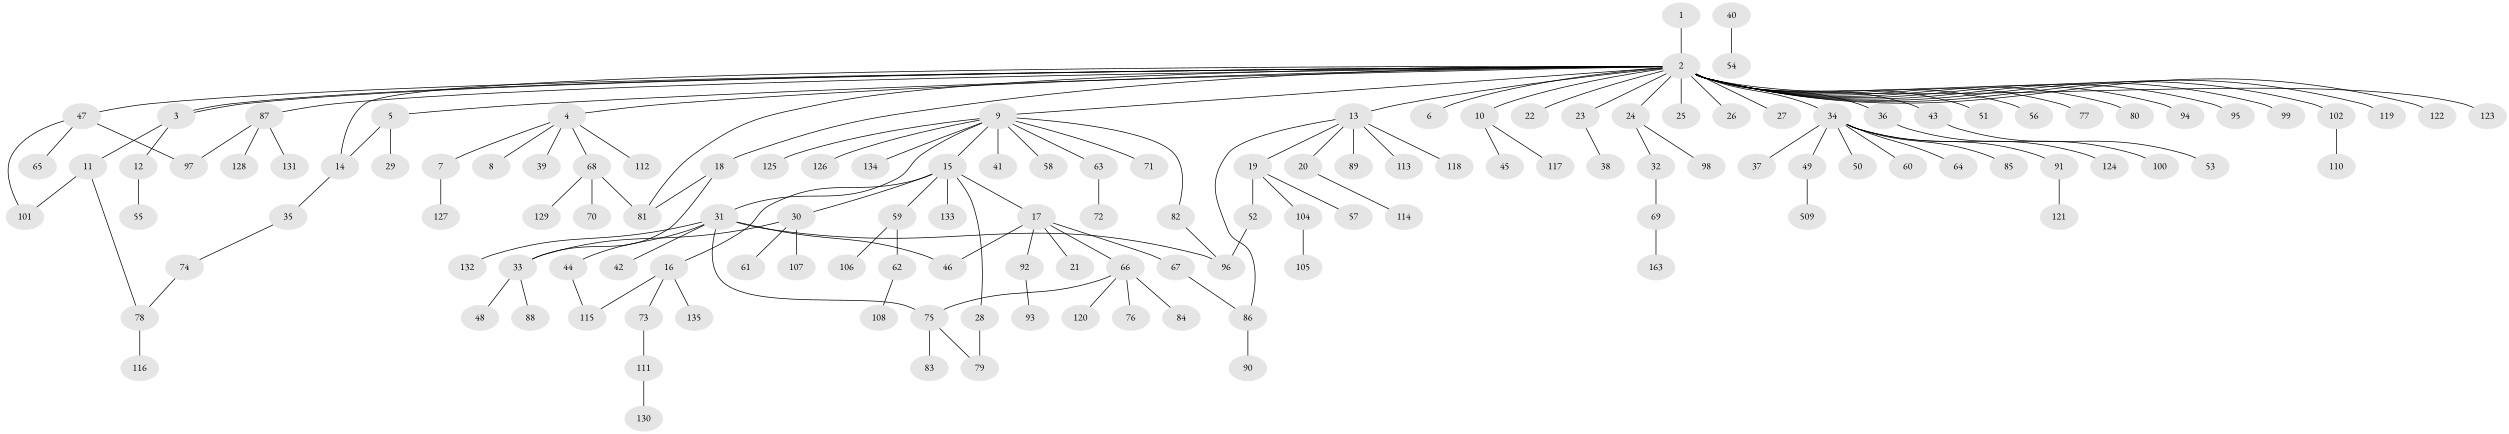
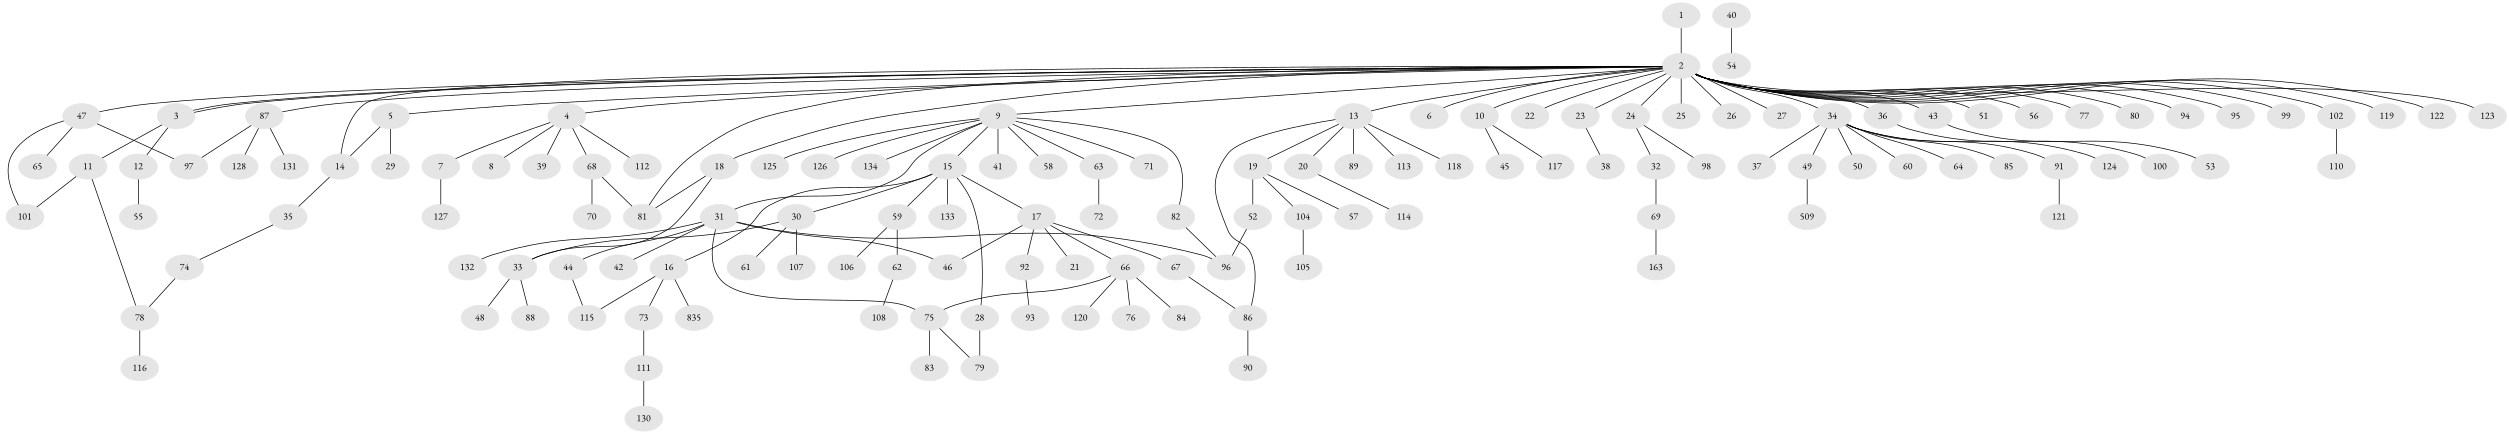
node "129": removed
node "135": label "135" -> "835"
